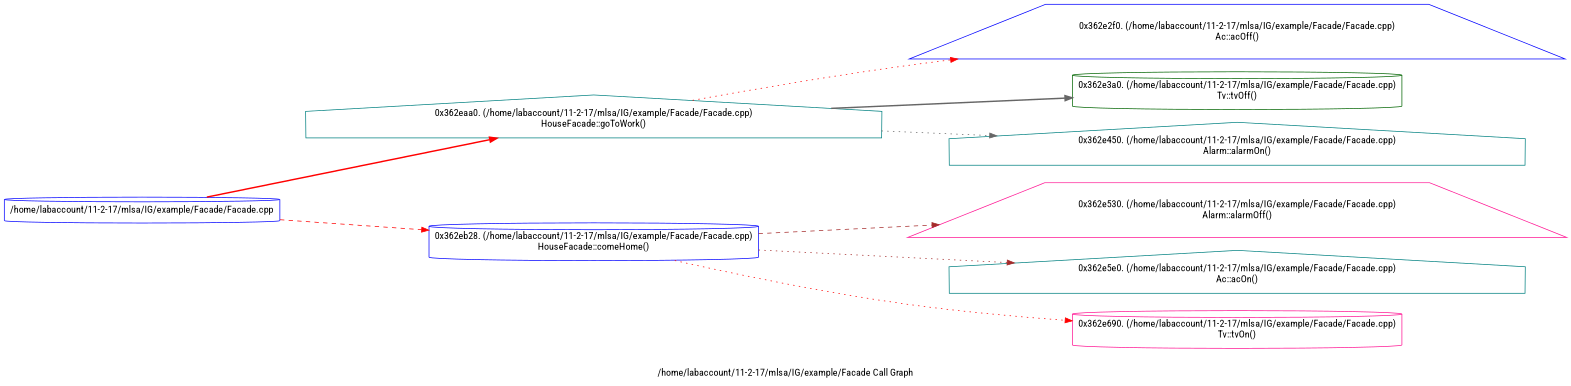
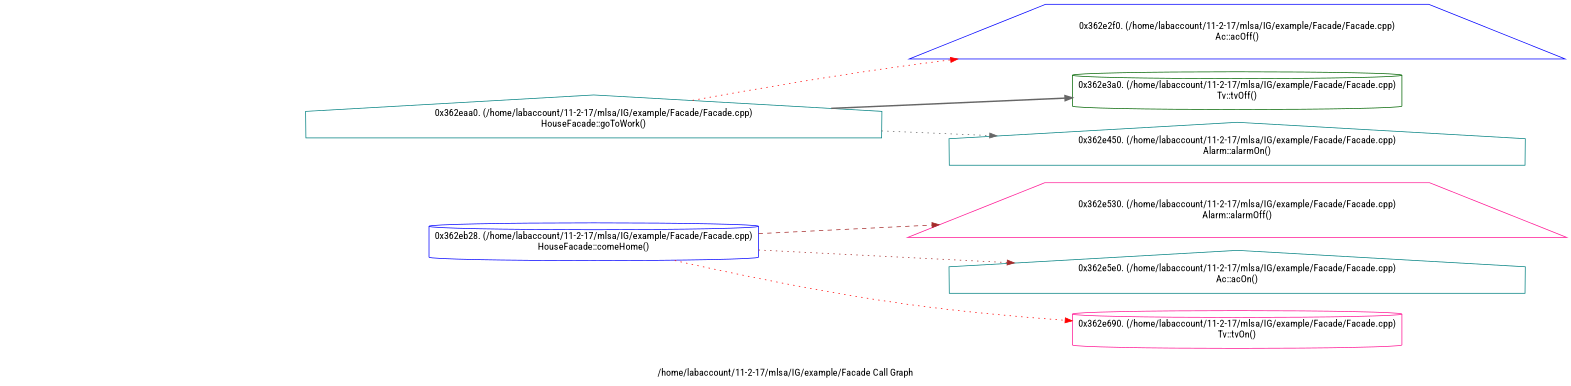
node "/home/labaccount/11-2-17/mlsa/IG/example/Facade/Facade.cpp": removed
